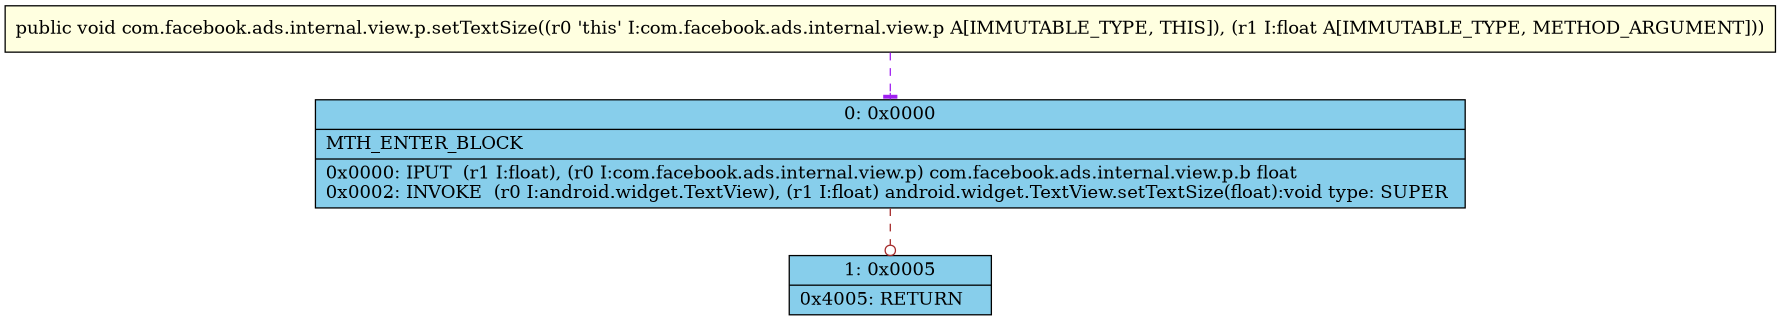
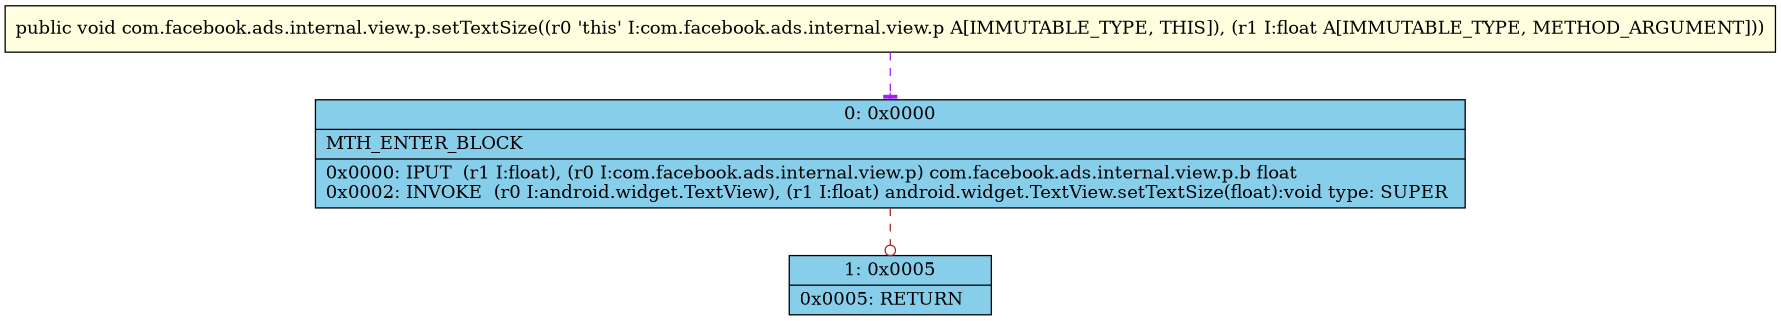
node "1: 0x0005": text "0x4005: RETURN" -> "0x0005: RETURN"
